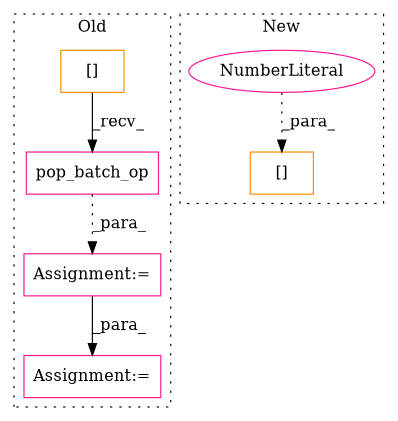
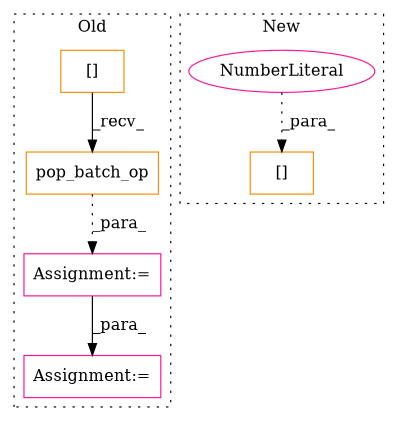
node "pop_batch_op": color deeppink -> darkorange
